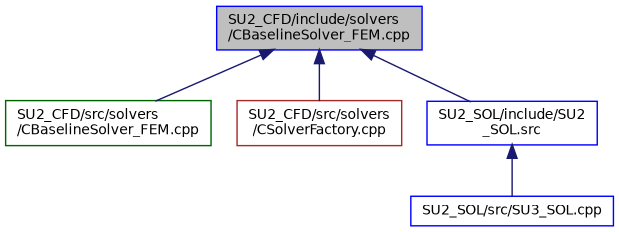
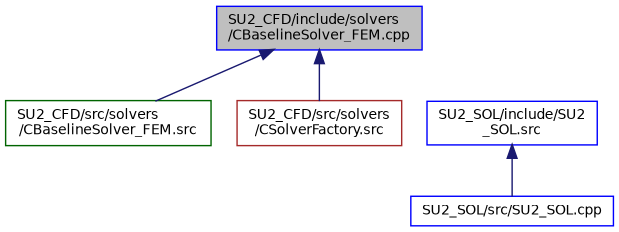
edge "SU2_SOL/include/SU2 _SOL.src" -> "SU2_CFD/include/solvers /CBaselineSolver_FEM.cpp": removed
node "SU2_CFD/src/solvers /CBaselineSolver_FEM.cpp": label "SU2_CFD/src/solvers /CBaselineSolver_FEM.cpp" -> "SU2_CFD/src/solvers /CBaselineSolver_FEM.src"
node "SU2_CFD/src/solvers /CSolverFactory.cpp": label "SU2_CFD/src/solvers /CSolverFactory.cpp" -> "SU2_CFD/src/solvers /CSolverFactory.src"
node "SU2_SOL/src/SU3_SOL.cpp": label "SU2_SOL/src/SU3_SOL.cpp" -> "SU2_SOL/src/SU2_SOL.cpp"
